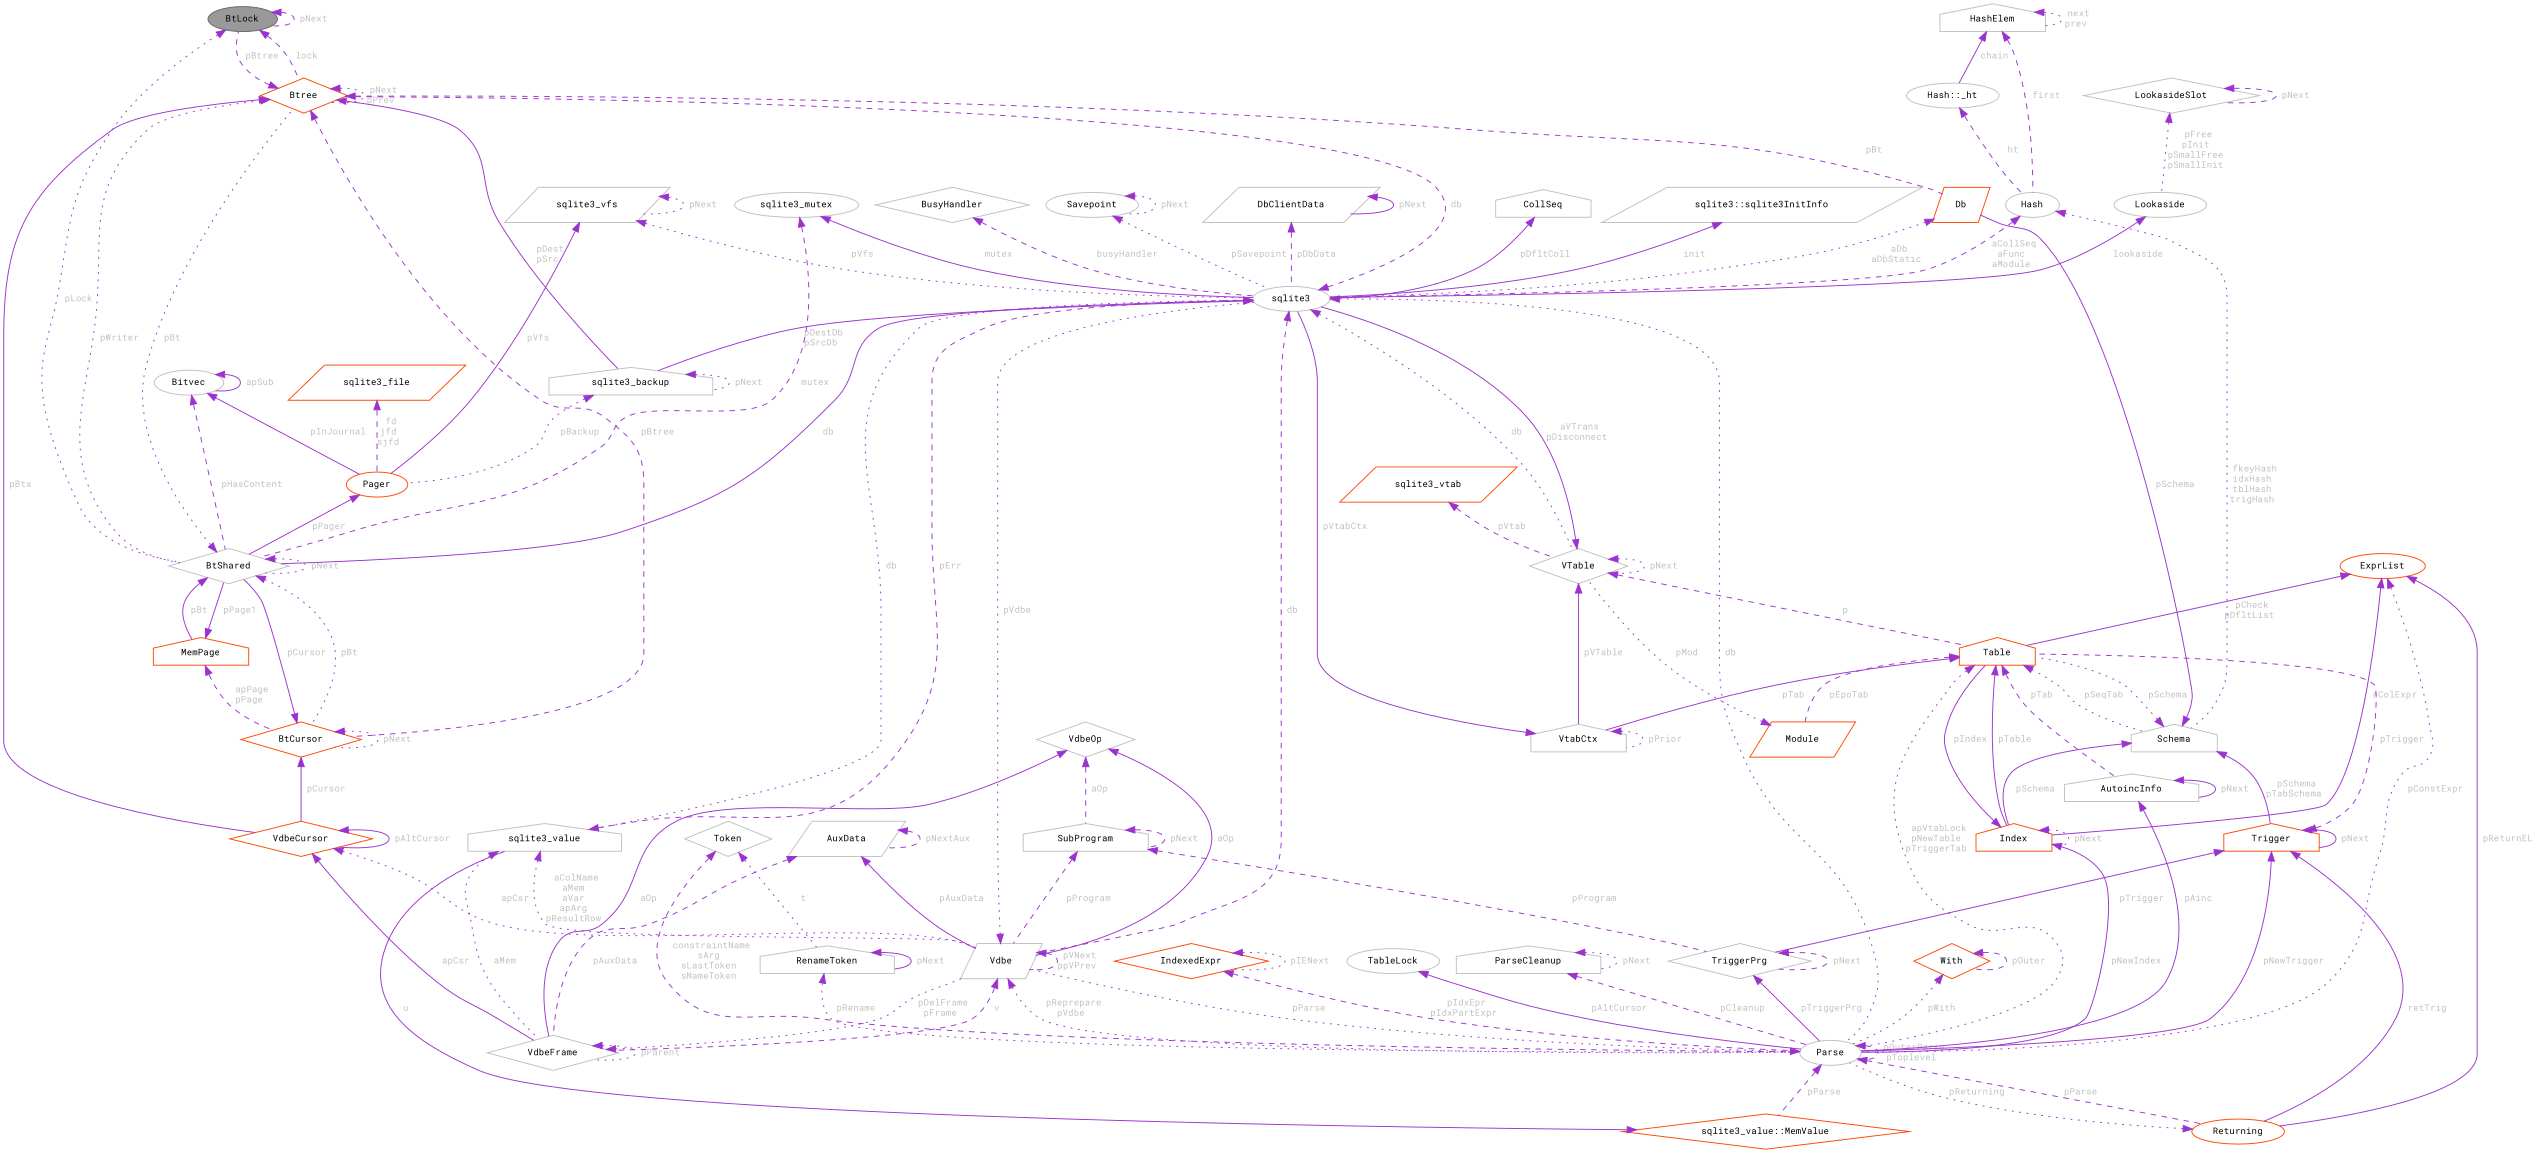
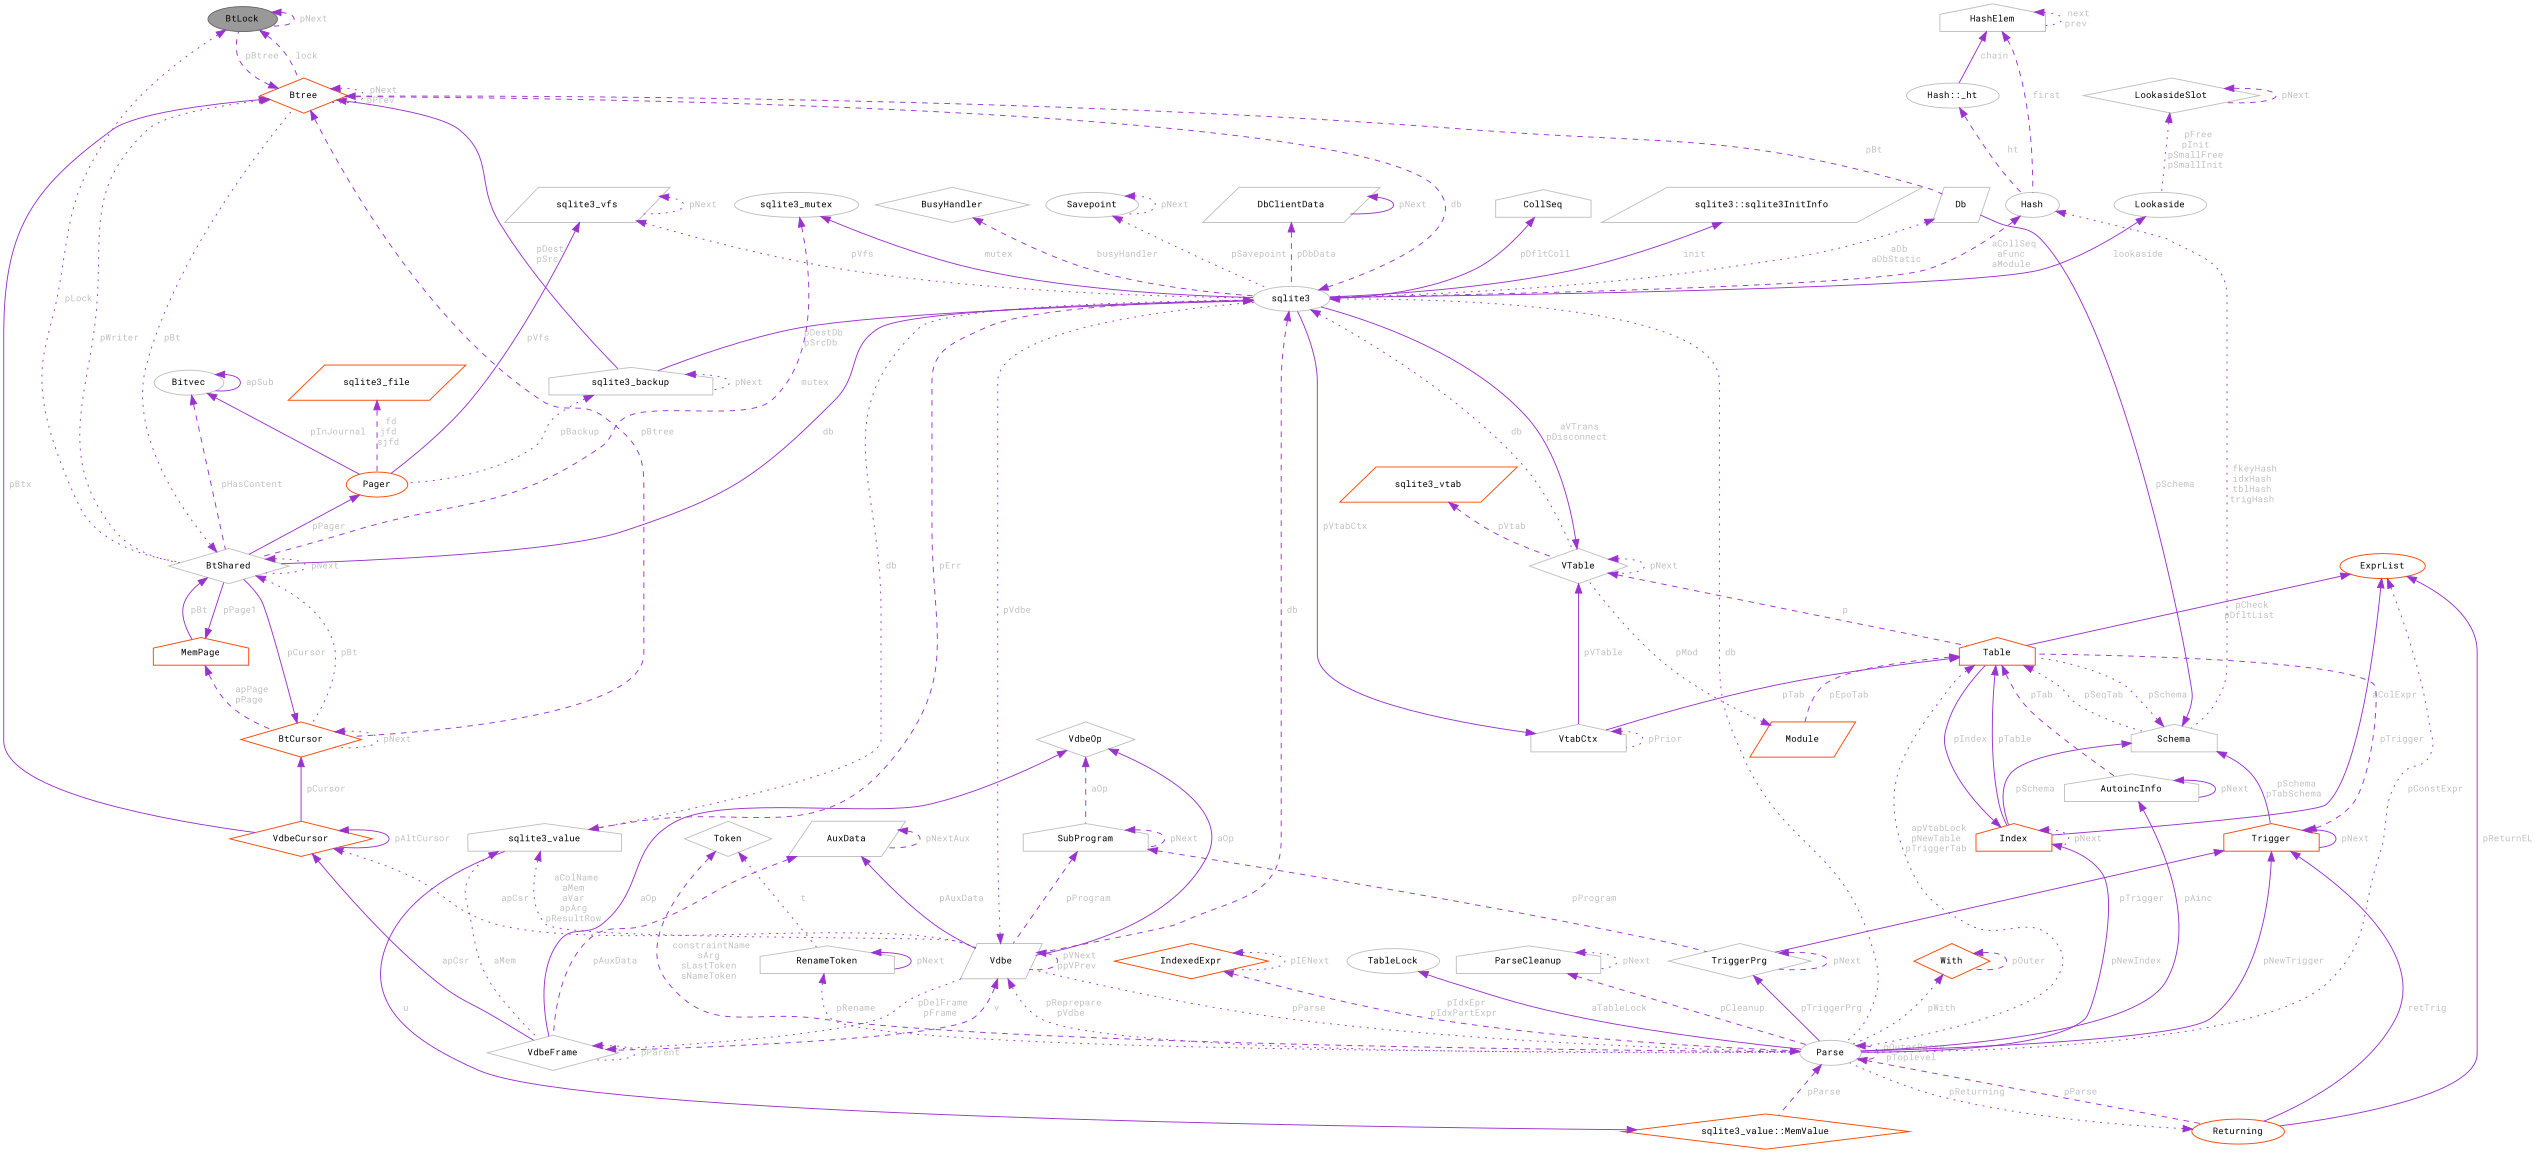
node "Db": color orangered -> grey75
edge "Parse" -> "TableLock": label " pAltCursor" -> " aTableLock"
